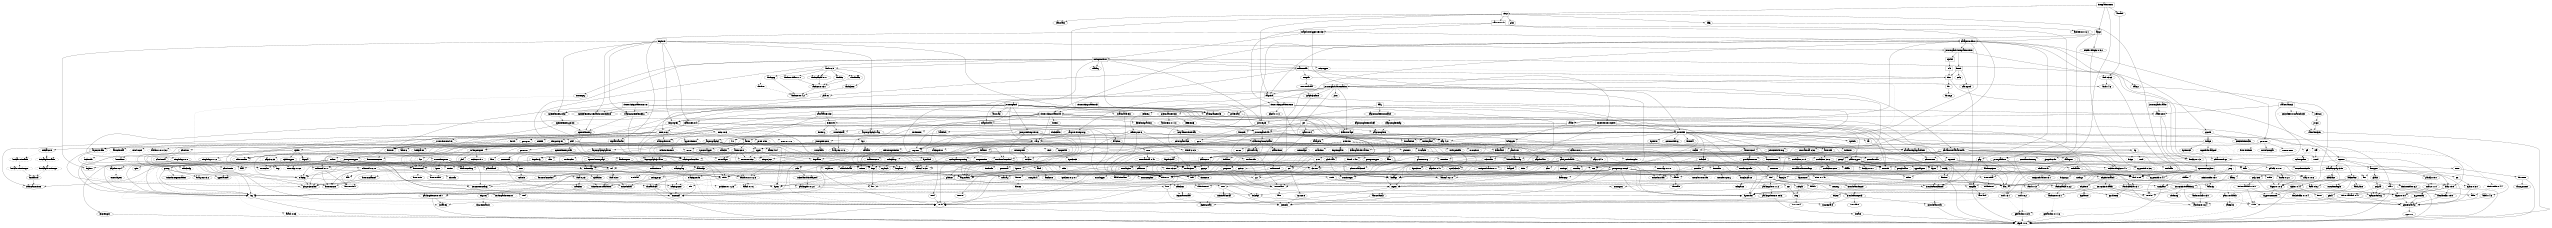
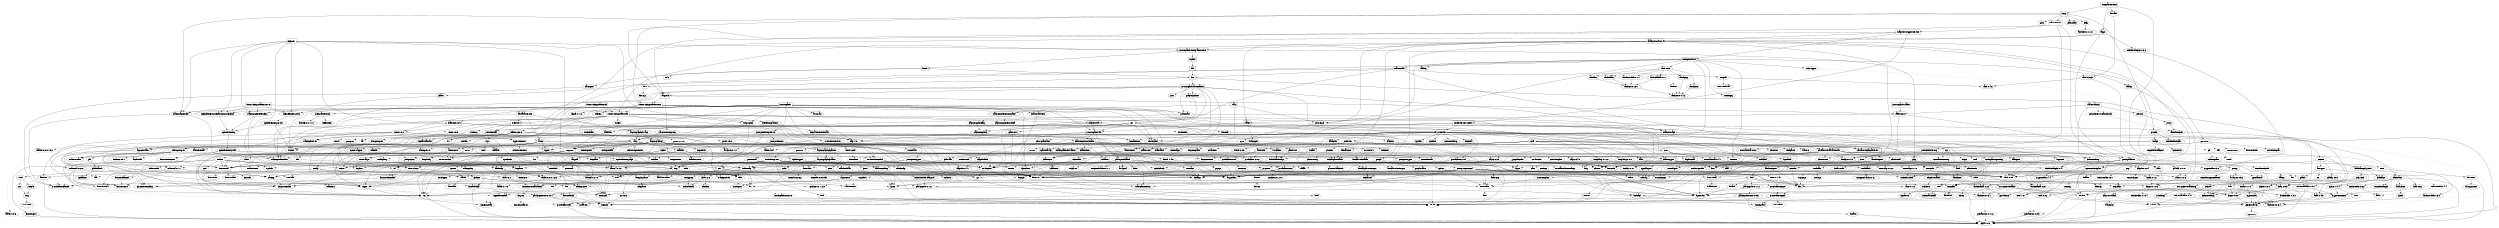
edge "clap_complete_command" -> "rpassword": now "clap_complete_command" -> "clap_complete_nushell"
